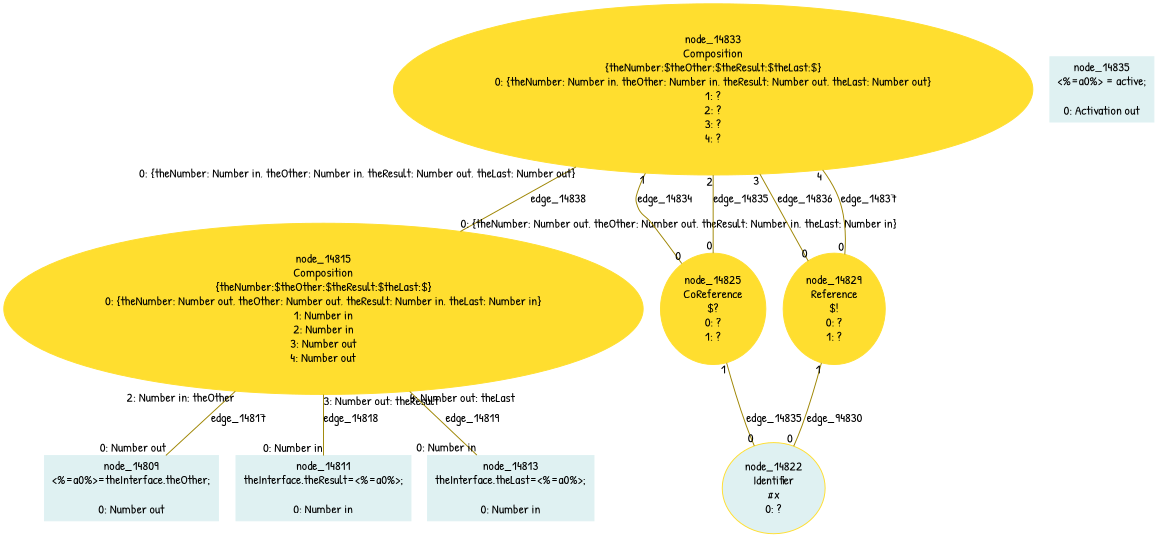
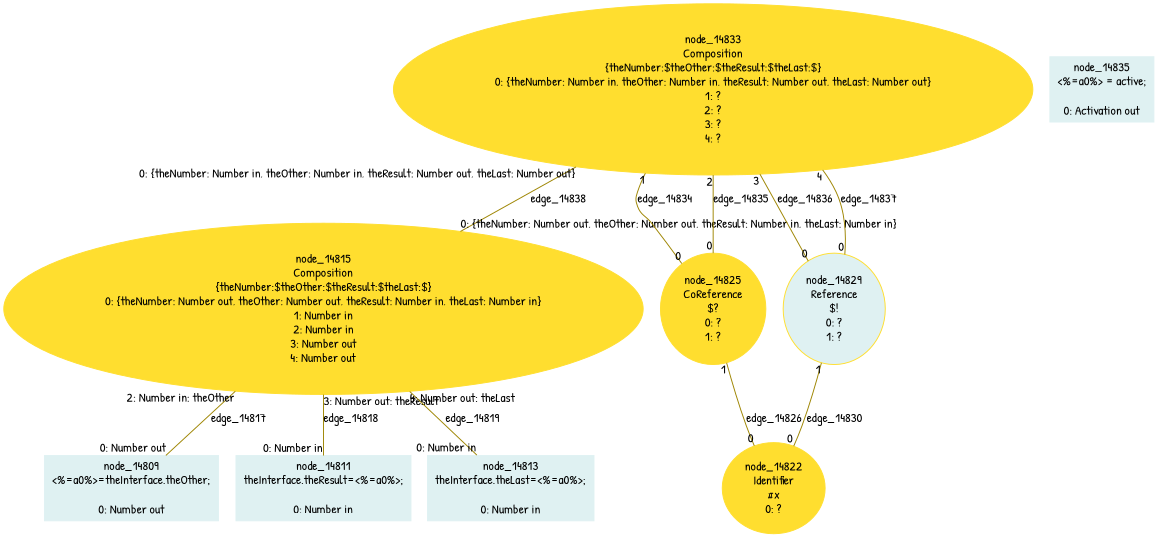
node "node_14829 Reference $! 0: ? 1: ?": fillcolor #ffde2f -> #dff1f2
edge "node_14825 CoReference $? 0: ? 1: ?" -- "node_14822 Identifier #x 0: ?": label "edge_14835" -> "edge_14826"
edge "node_14829 Reference $! 0: ? 1: ?" -- "node_14822 Identifier #x 0: ?": label "edge_94830" -> "edge_14830"
node "node_14822 Identifier #x 0: ?": fillcolor #dff1f2 -> #ffde2f
